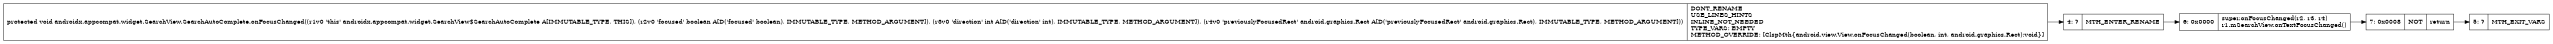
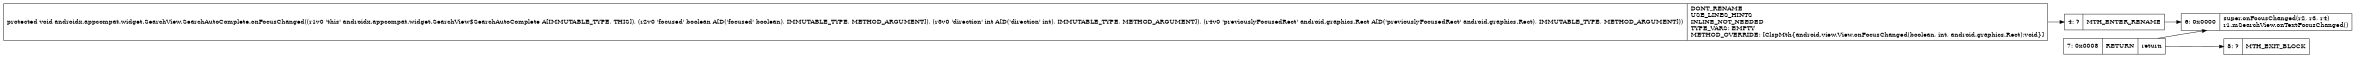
edge "6: 0x0000" -> "7: 0x0008": reversed
node "7: 0x0008": text "NOT" -> "RETURN"
node "5: ?": text "MTH_EXIT_VARS" -> "MTH_EXIT_BLOCK"
